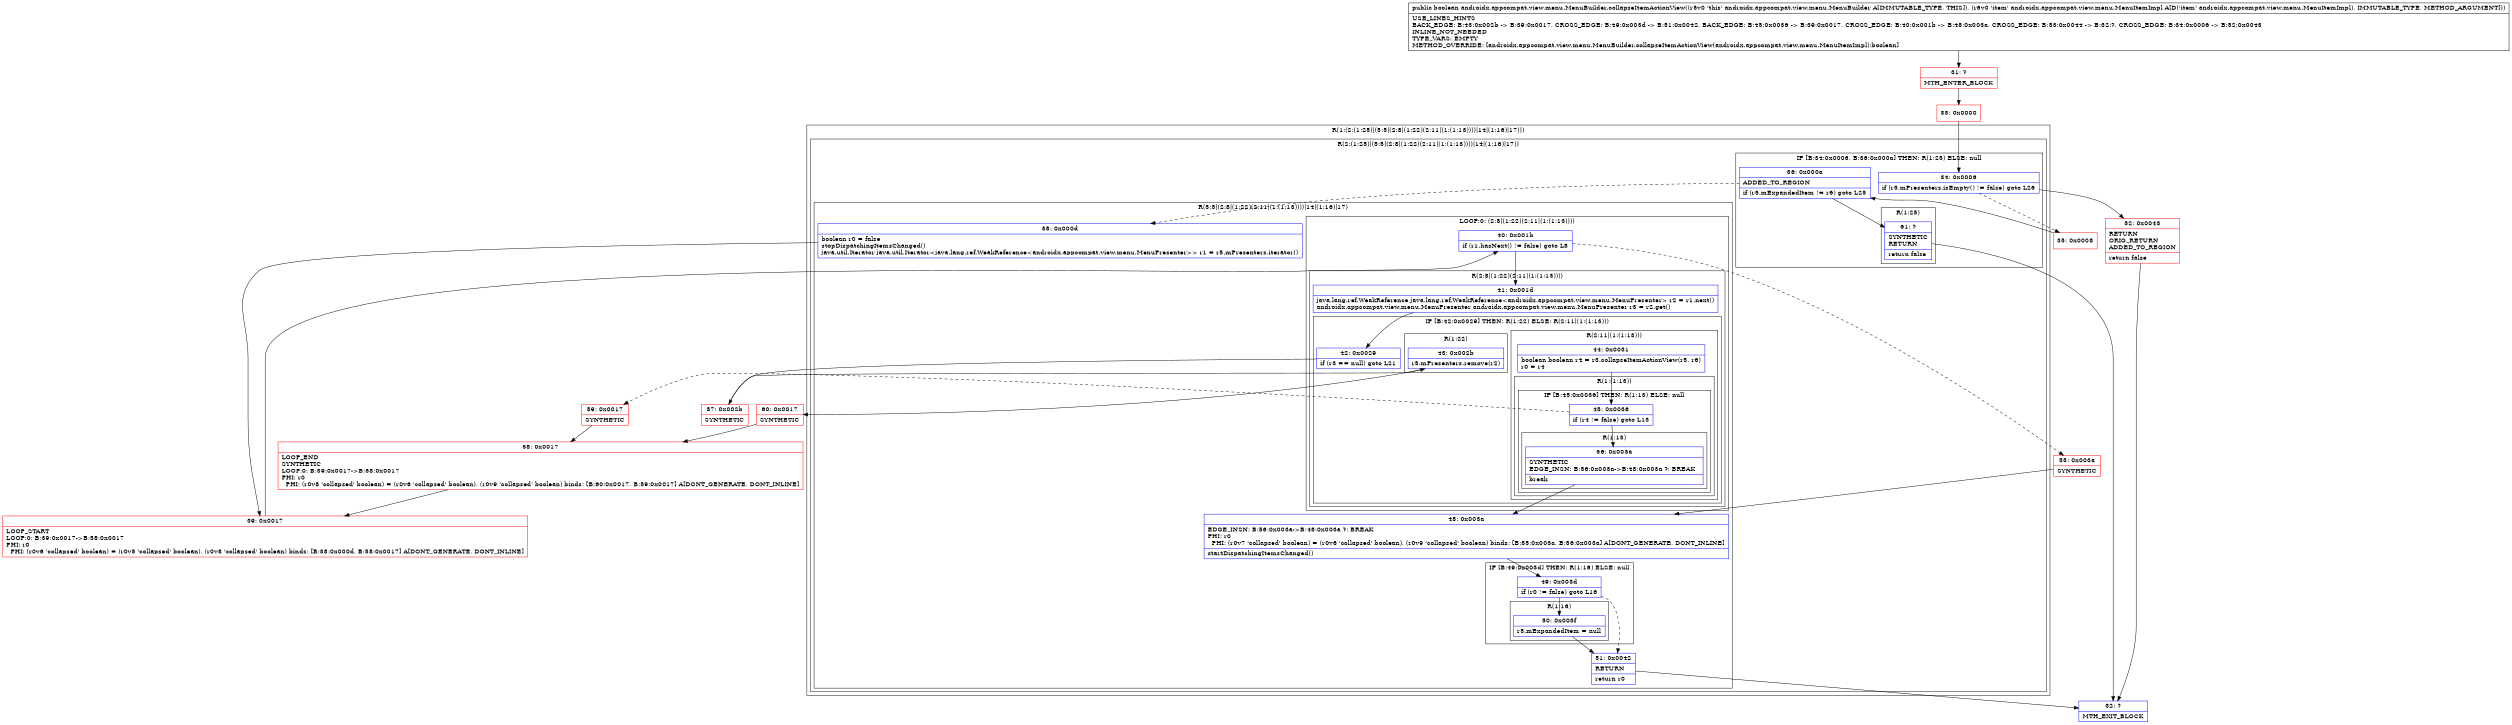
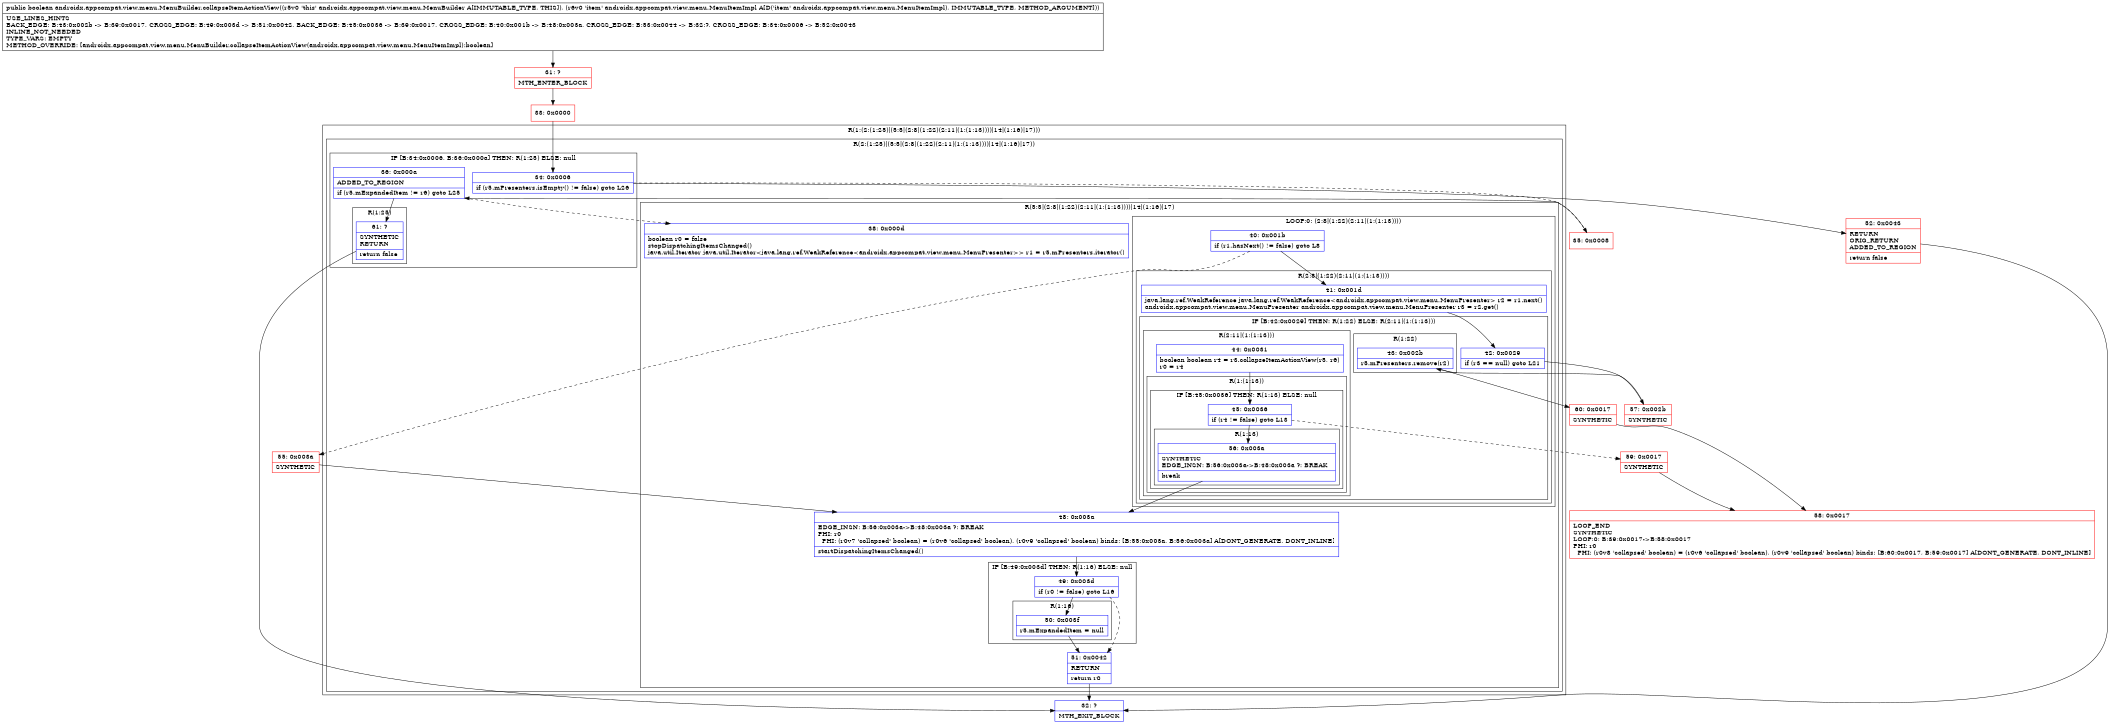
node "39: 0x0017": removed
